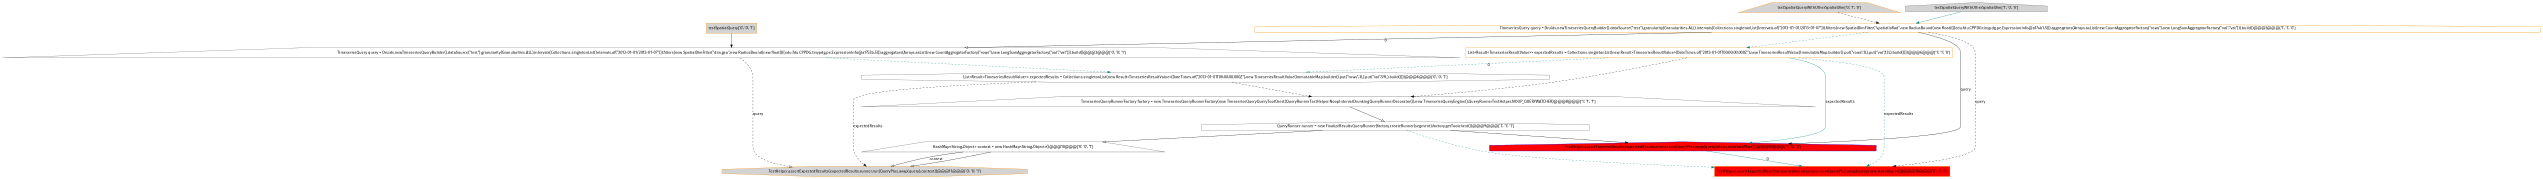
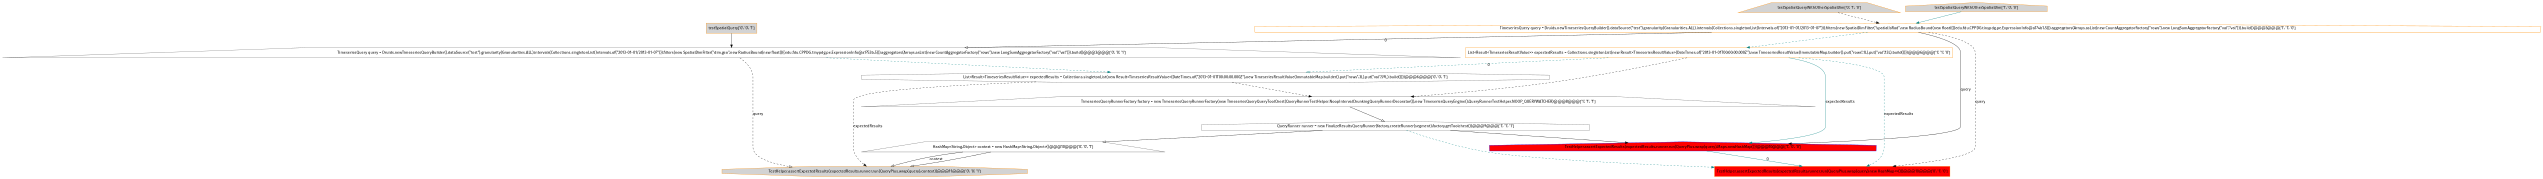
node "testSpatialQueryWithOtherSpatialDim['1', '0', '0']": color gray40 -> darkorange
